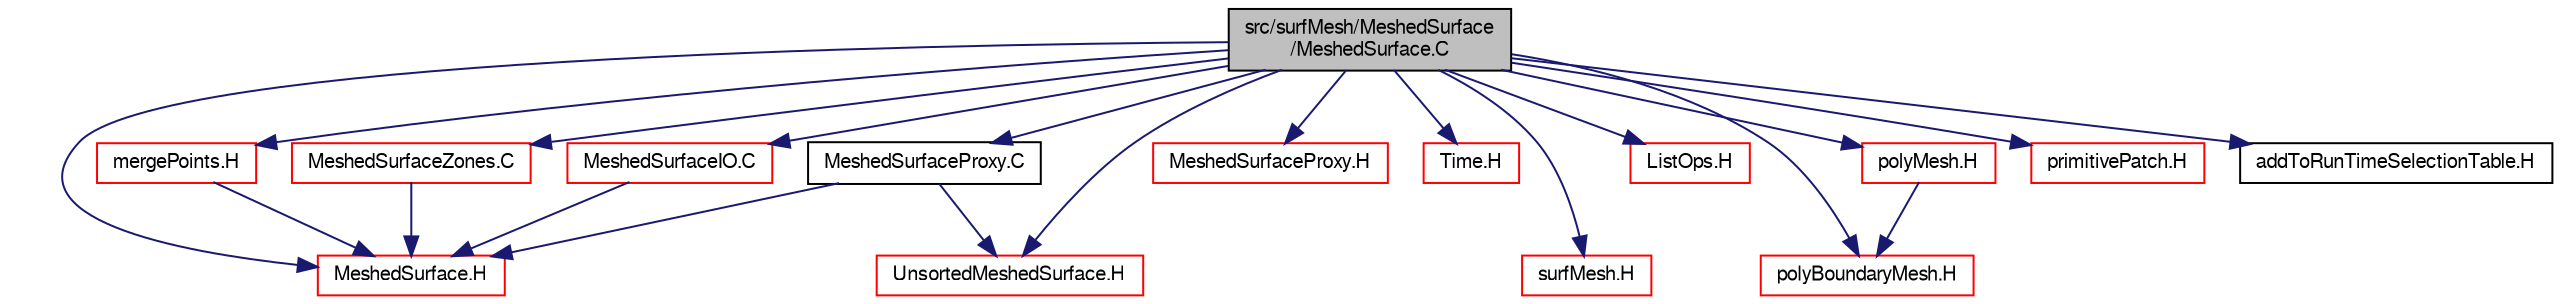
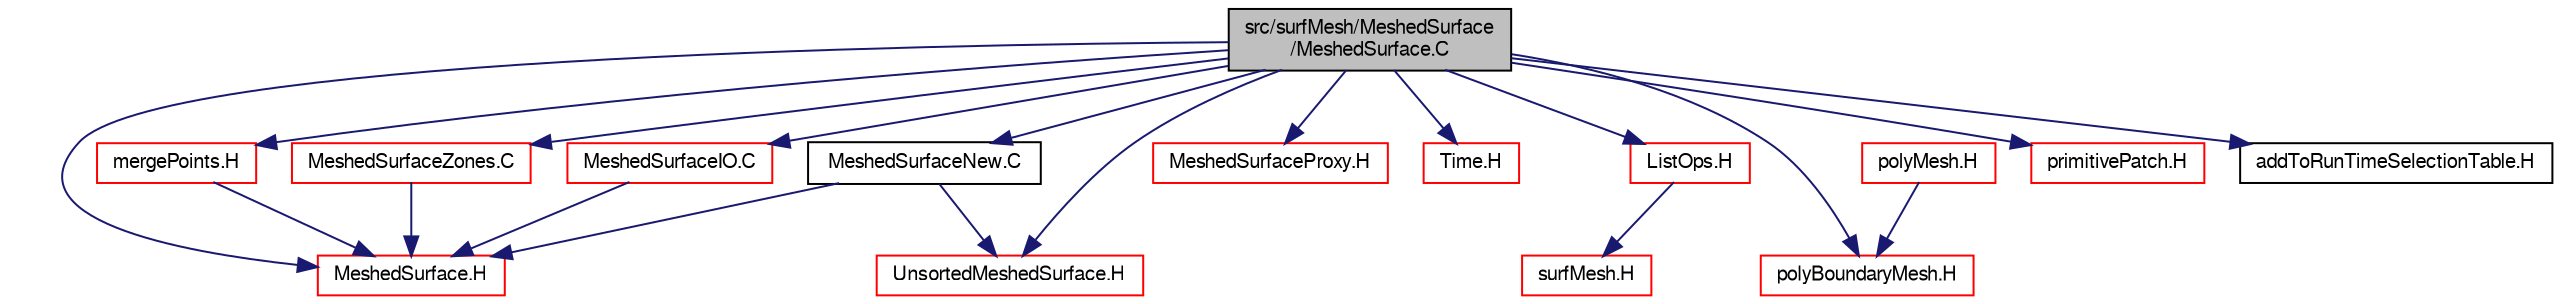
edge "src/surfMesh/MeshedSurface /MeshedSurface.C" -> "polyMesh.H": removed
edge "src/surfMesh/MeshedSurface /MeshedSurface.C" -> "surfMesh.H": now "ListOps.H" -> "surfMesh.H"
node "MeshedSurfaceProxy.C": label "MeshedSurfaceProxy.C" -> "MeshedSurfaceNew.C"
